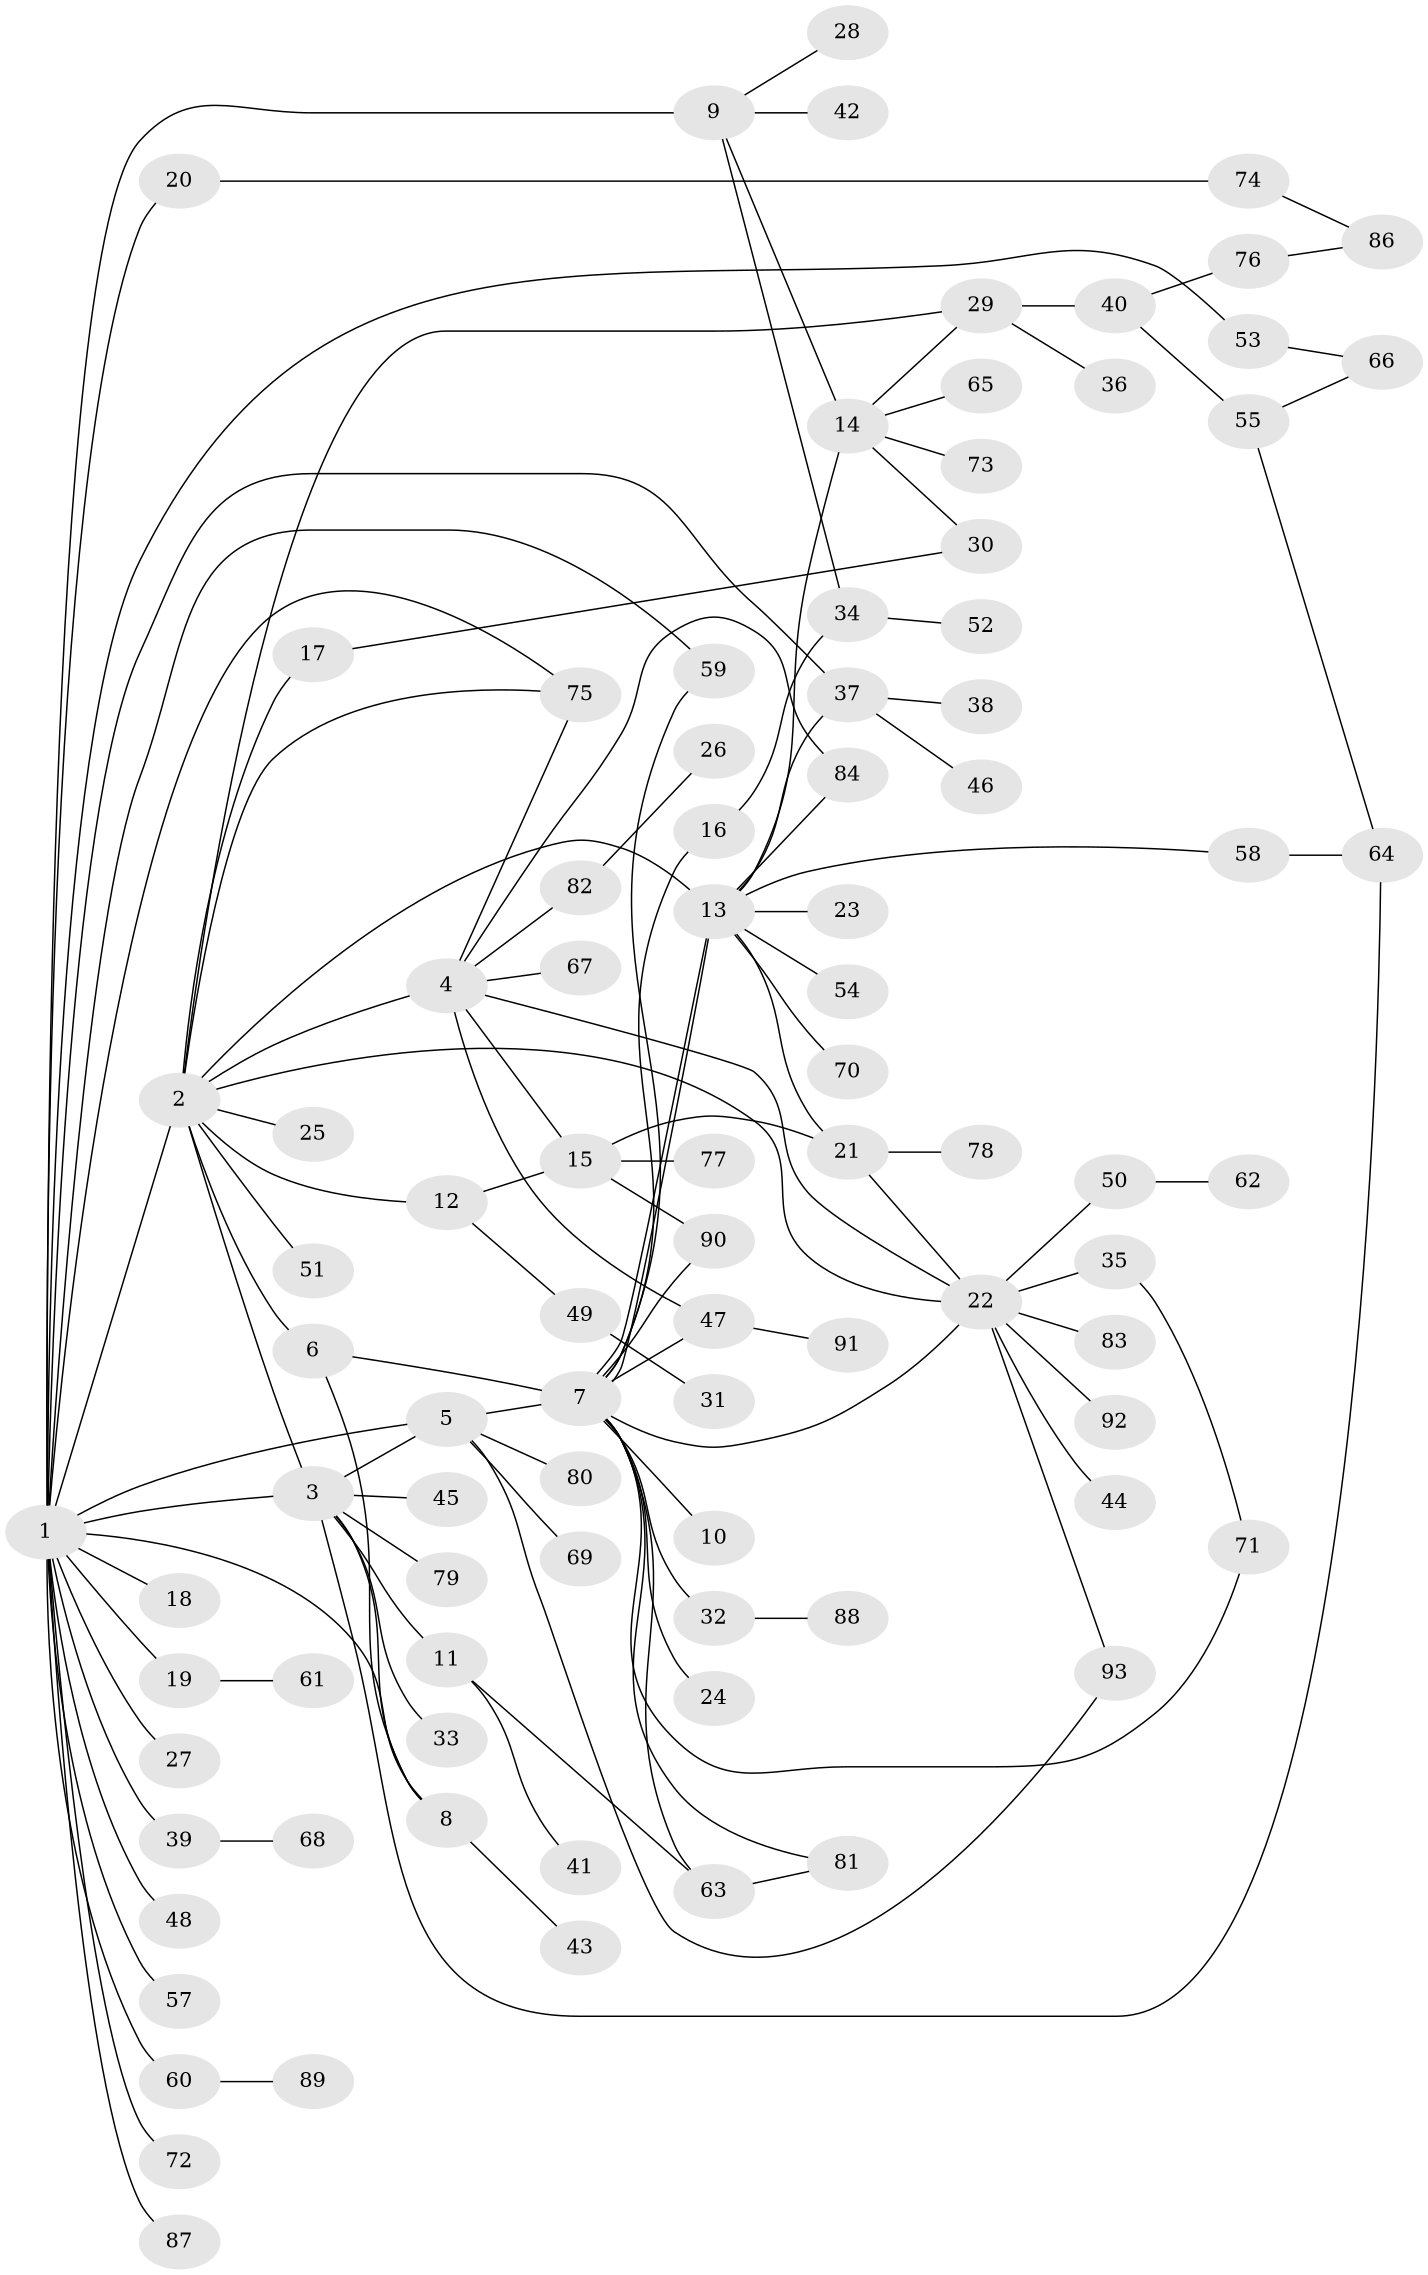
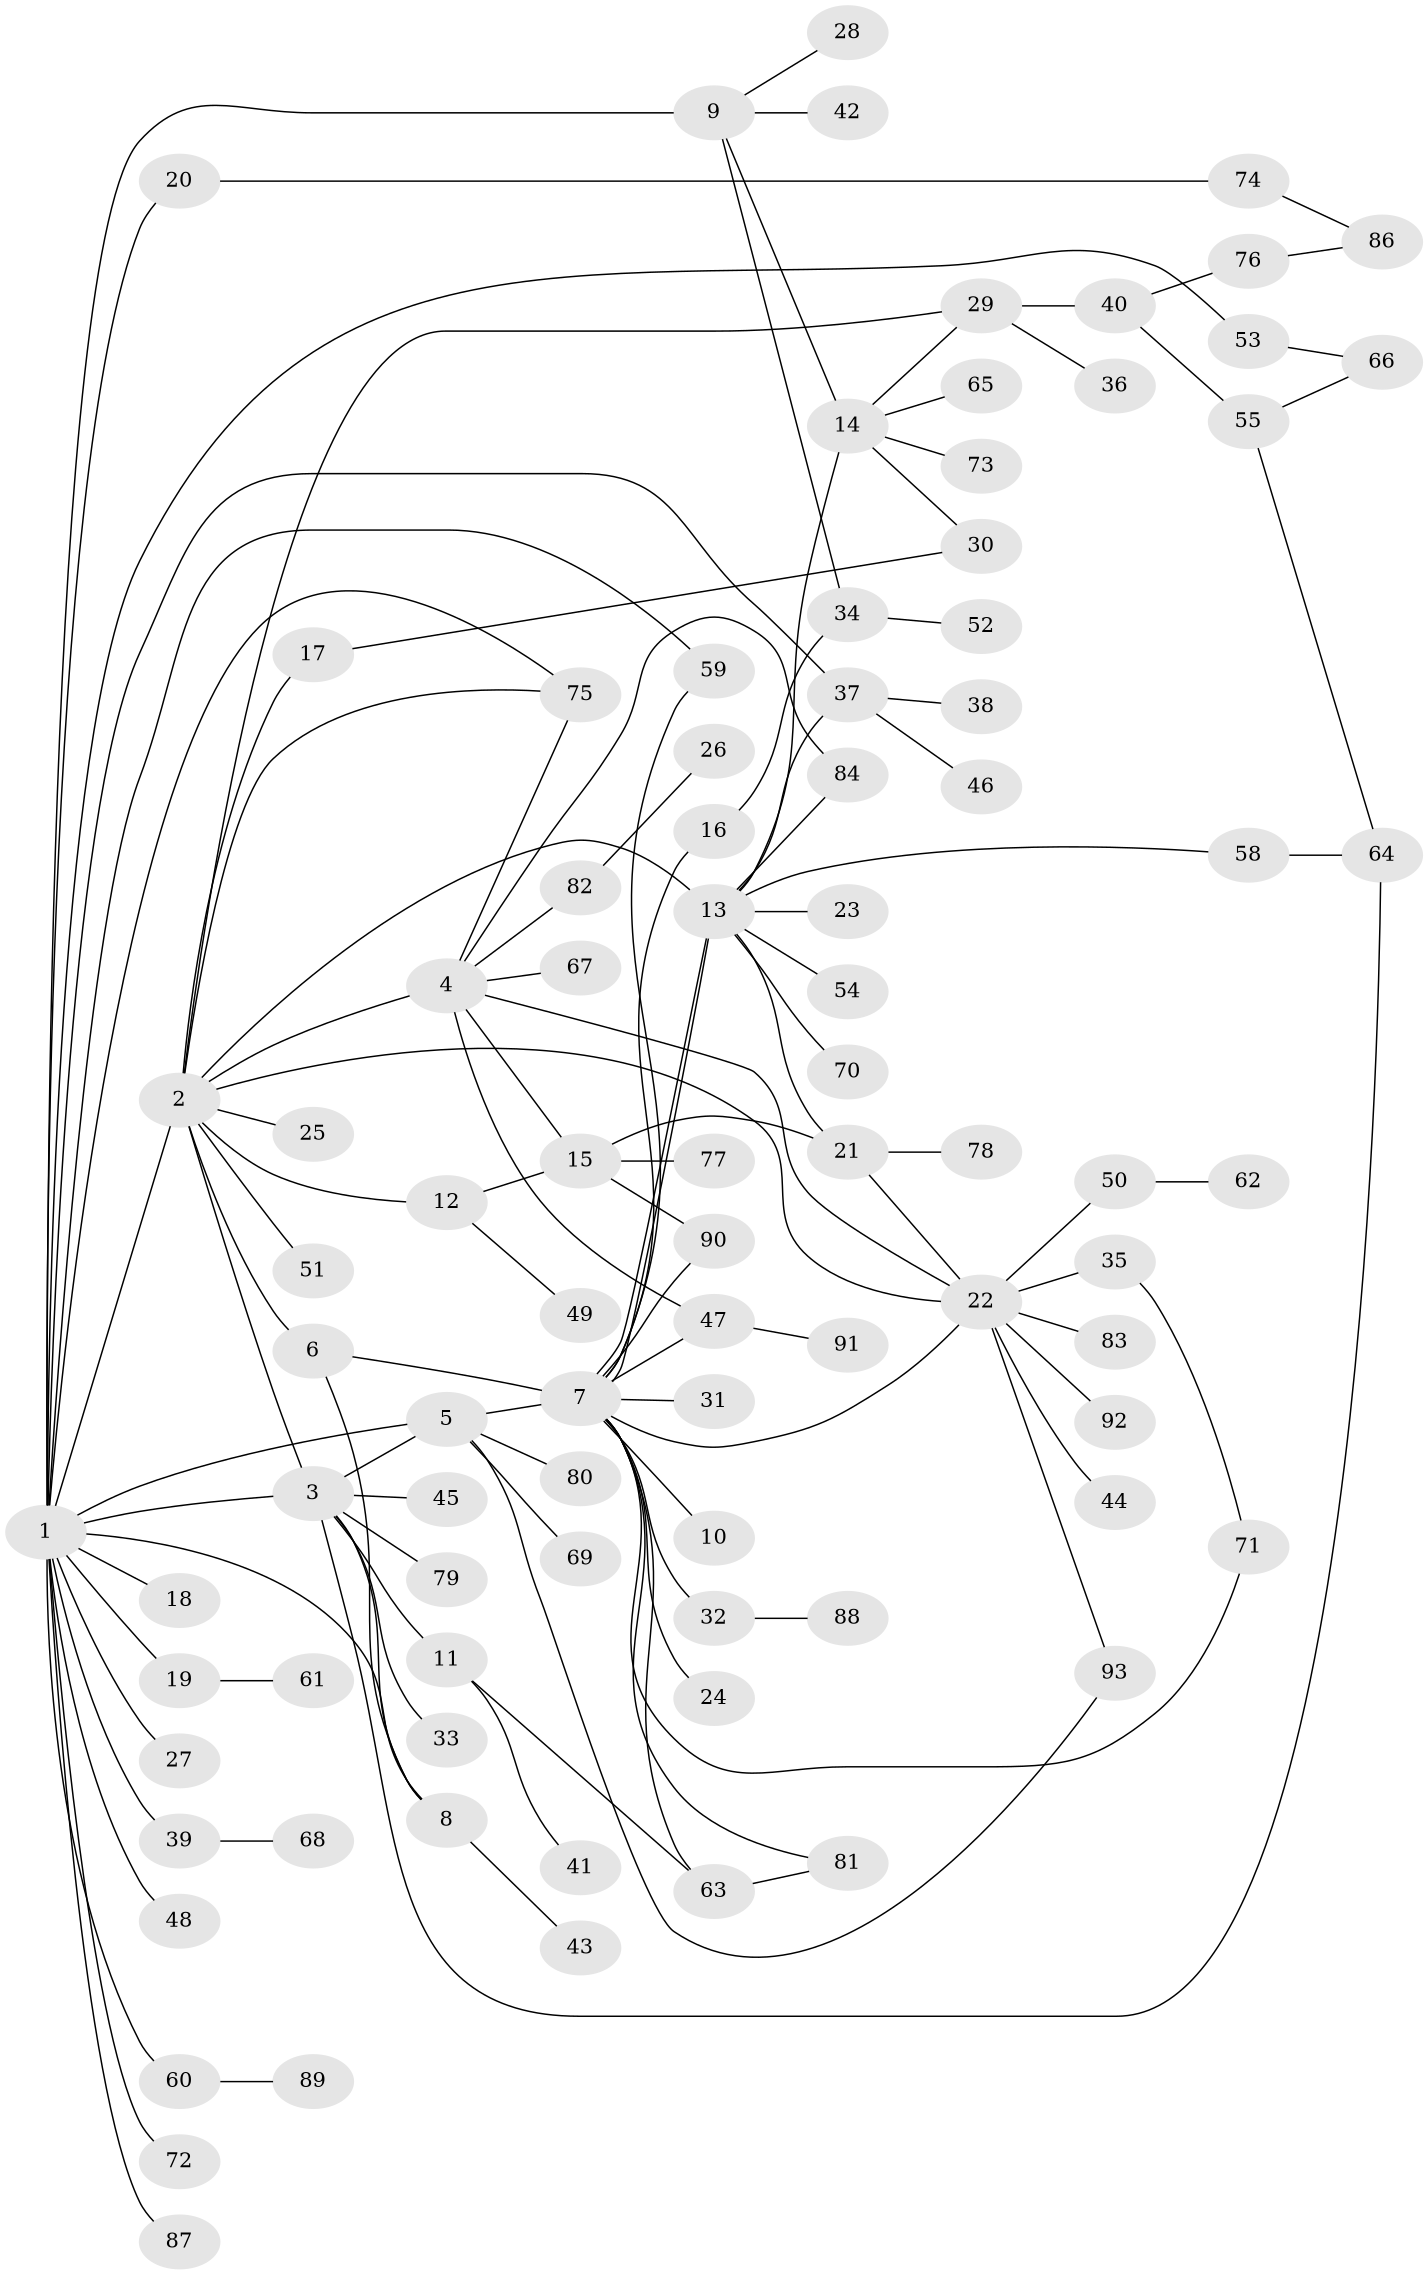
edge "49" -- "31": now "7" -- "31"
node "57": removed
